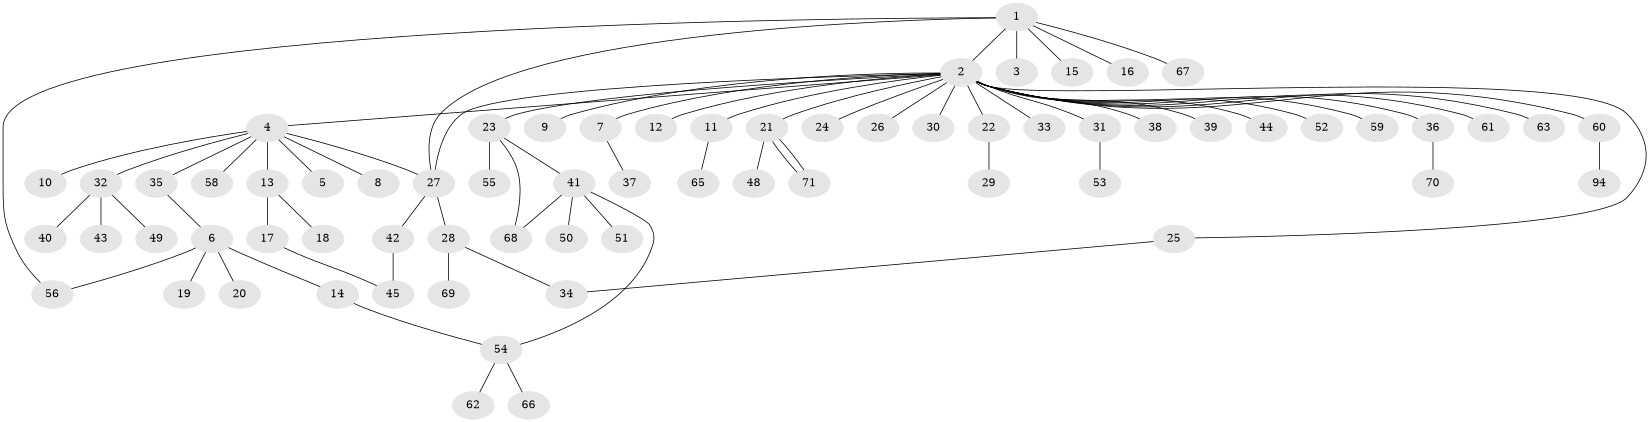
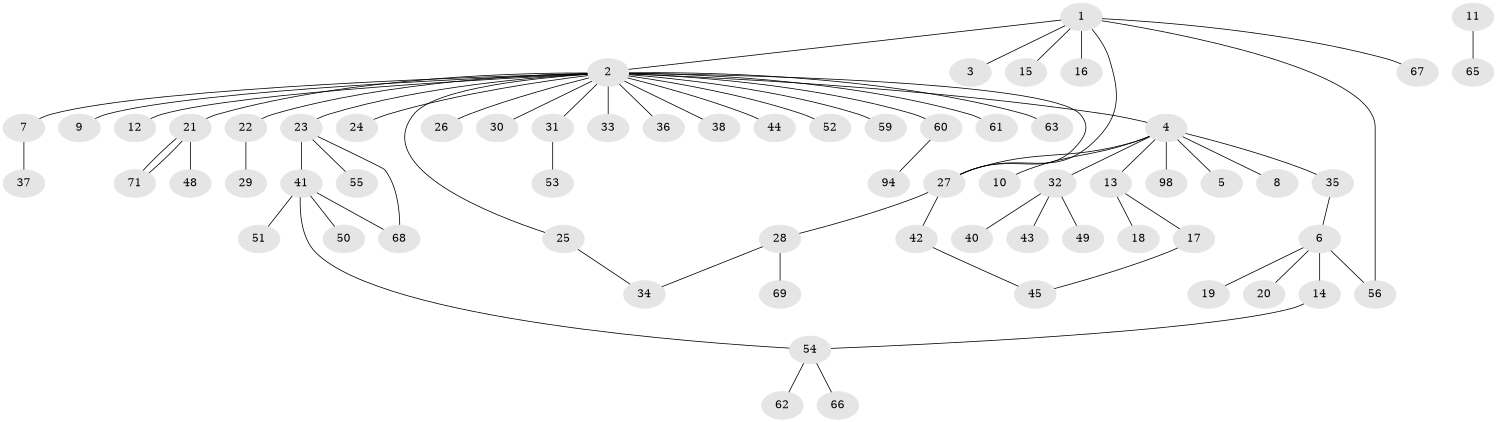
edge "2" -- "11": removed
node "39": removed
node "58": label "58" -> "98"
node "70": removed
